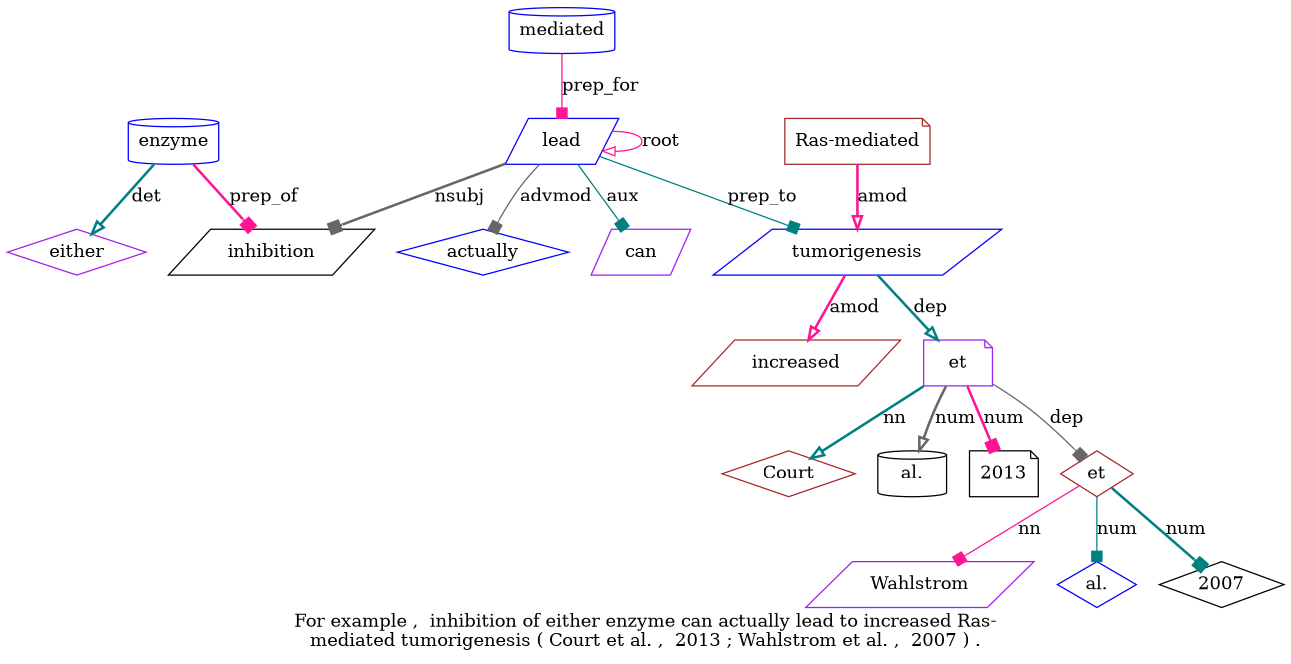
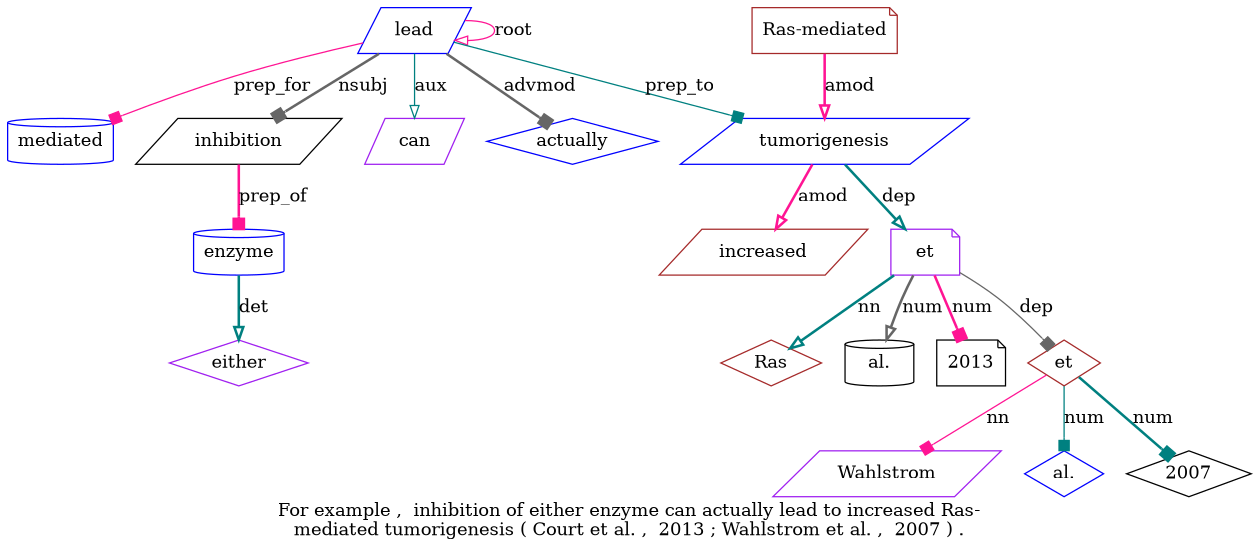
edge "mediated" -> "lead": reversed
edge "lead" -> "actually": style solid -> bold
edge "enzyme" -> "inhibition": reversed
edge "lead" -> "can": arrowhead box -> onormal
node "Court": label "Court" -> "Ras"
